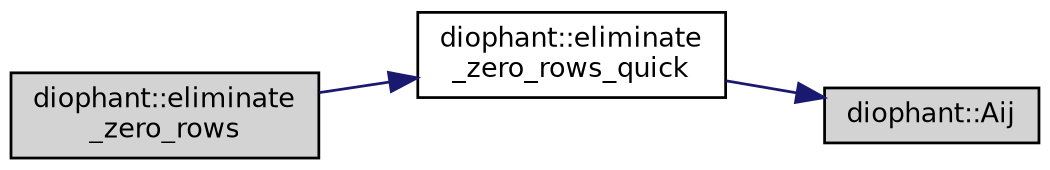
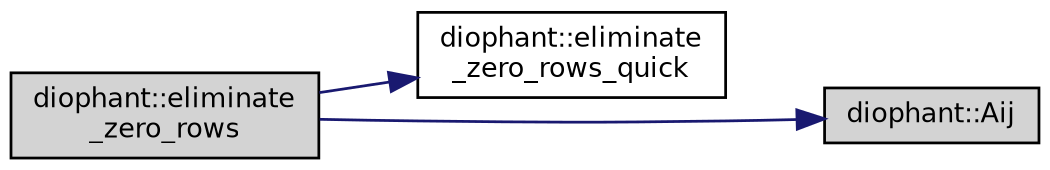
edge "diophant::eliminate _zero_rows_quick" -> "diophant::Aij": now "diophant::eliminate _zero_rows" -> "diophant::Aij"
